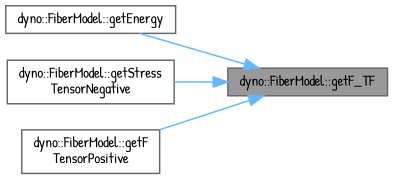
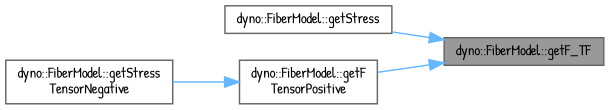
node "dyno::FiberModel::getEnergy": label "dyno::FiberModel::getEnergy" -> "dyno::FiberModel::getStress"
edge "dyno::FiberModel::getStress TensorNegative" -> "dyno::FiberModel::getF_TF": now "dyno::FiberModel::getStress TensorNegative" -> "dyno::FiberModel::getF TensorPositive"
